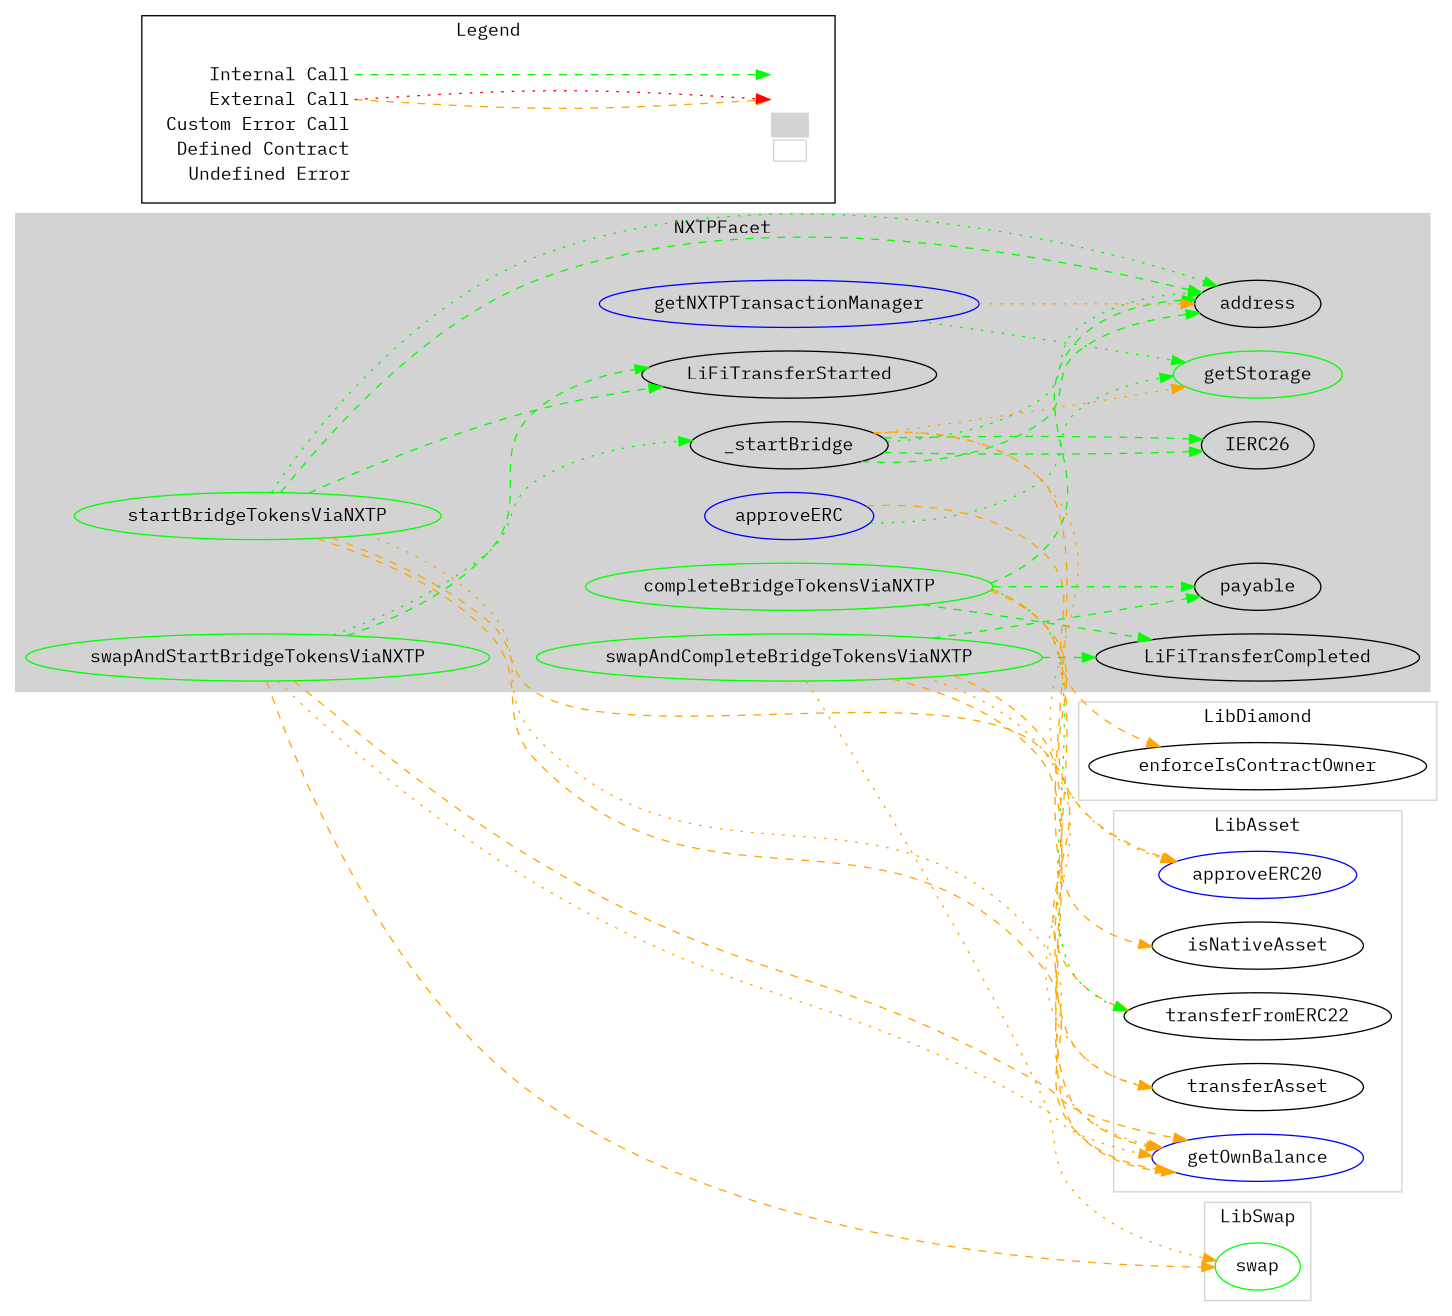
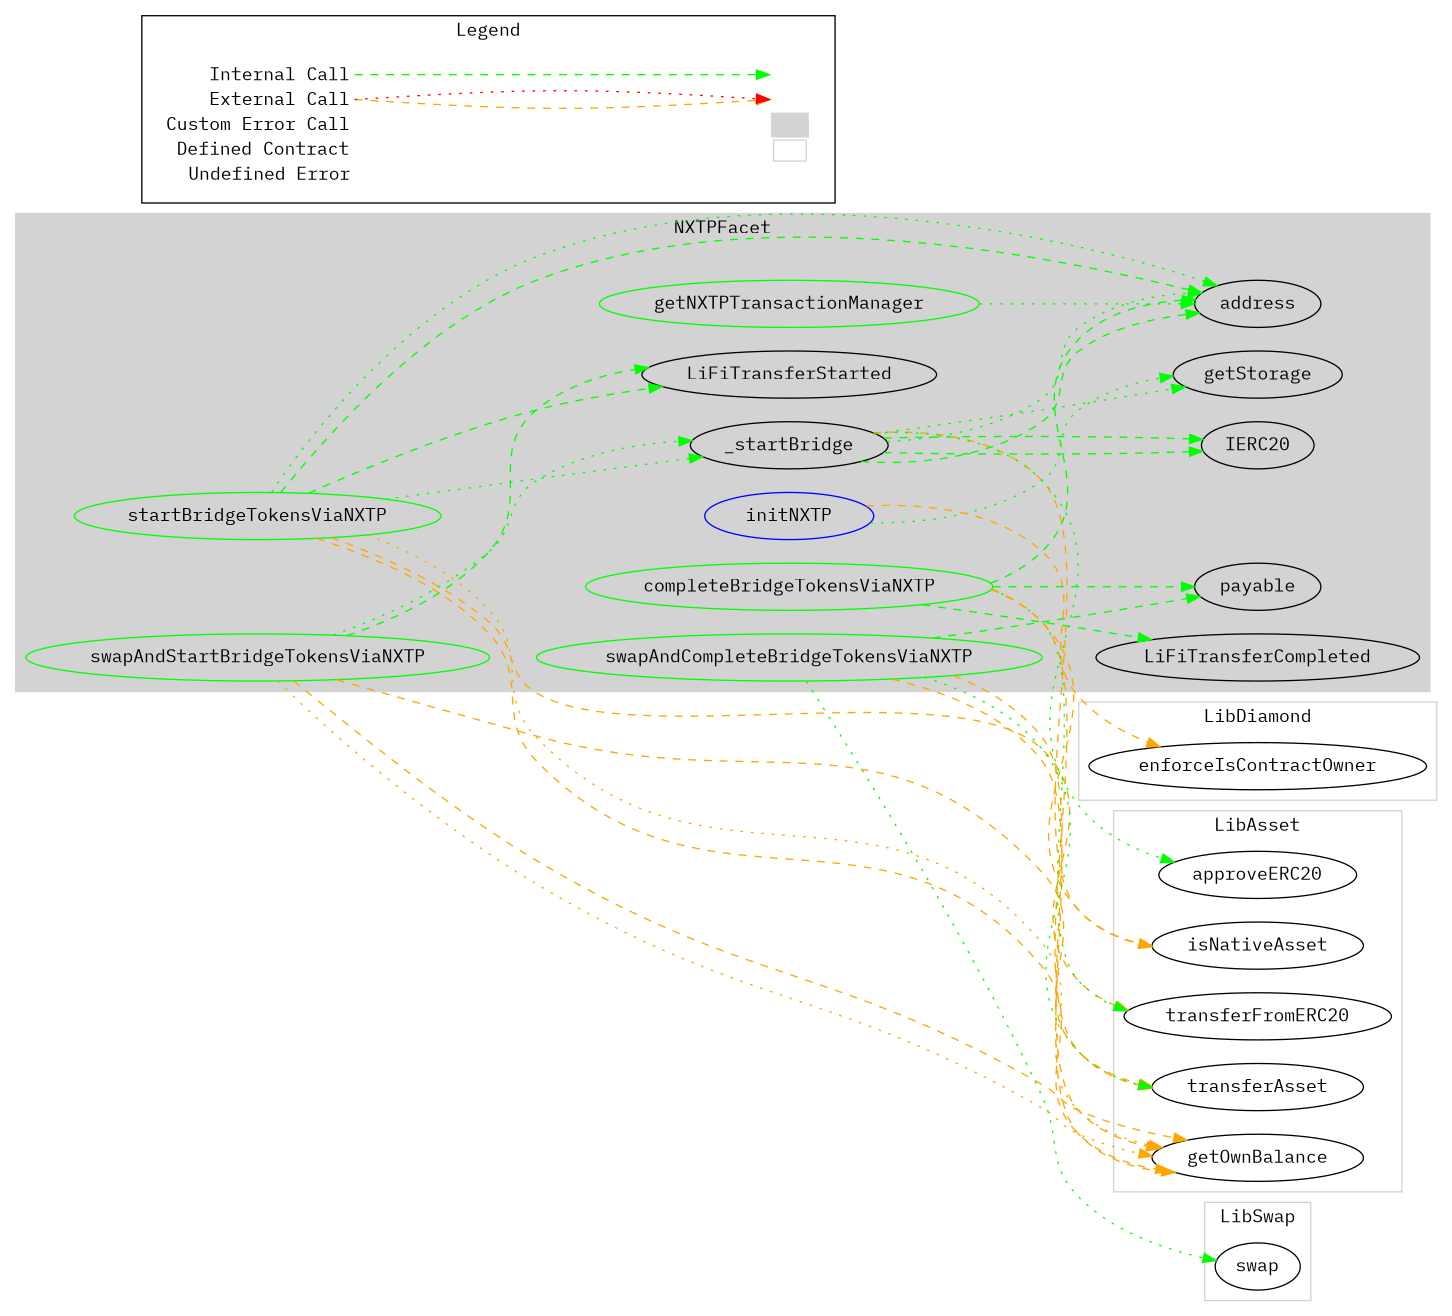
node "getNXTPTransactionManager": color blue -> green
edge "getNXTPTransactionManager" -> "address": color orange -> green
edge "getNXTPTransactionManager" -> "getStorage": removed
node "getStorage": color green -> black
edge "_startBridge" -> "getStorage": color orange -> green
node "IERC26": label "IERC26" -> "IERC20"
edge "startBridgeTokensViaNXTP" -> "_startBridge": added
node "approveERC": label "approveERC" -> "initNXTP"
edge "_startBridge" -> "approveERC20": color orange -> green
edge "swapAndCompleteBridgeTokensViaNXTP" -> "LiFiTransferCompleted": removed
edge "completeBridgeTokensViaNXTP" -> "approveERC20": now "completeBridgeTokensViaNXTP" -> "isNativeAsset"
edge "swapAndCompleteBridgeTokensViaNXTP" -> "transferAsset": color orange -> green
node "approveERC20": color blue -> black
edge "swapAndCompleteBridgeTokensViaNXTP" -> "swap": color orange -> green
node "transferFromERC22": label "transferFromERC22" -> "transferFromERC20"
edge "swapAndStartBridgeTokensViaNXTP" -> "swap": now "swapAndStartBridgeTokensViaNXTP" -> "transferAsset"
node "getOwnBalance": color blue -> black
node "swap": color green -> black
